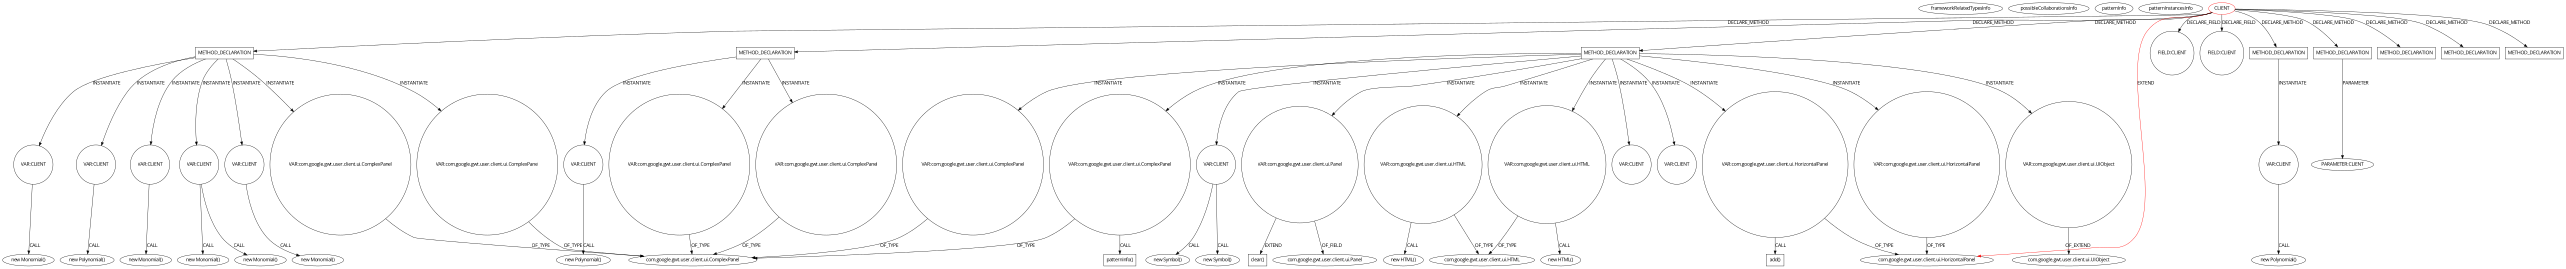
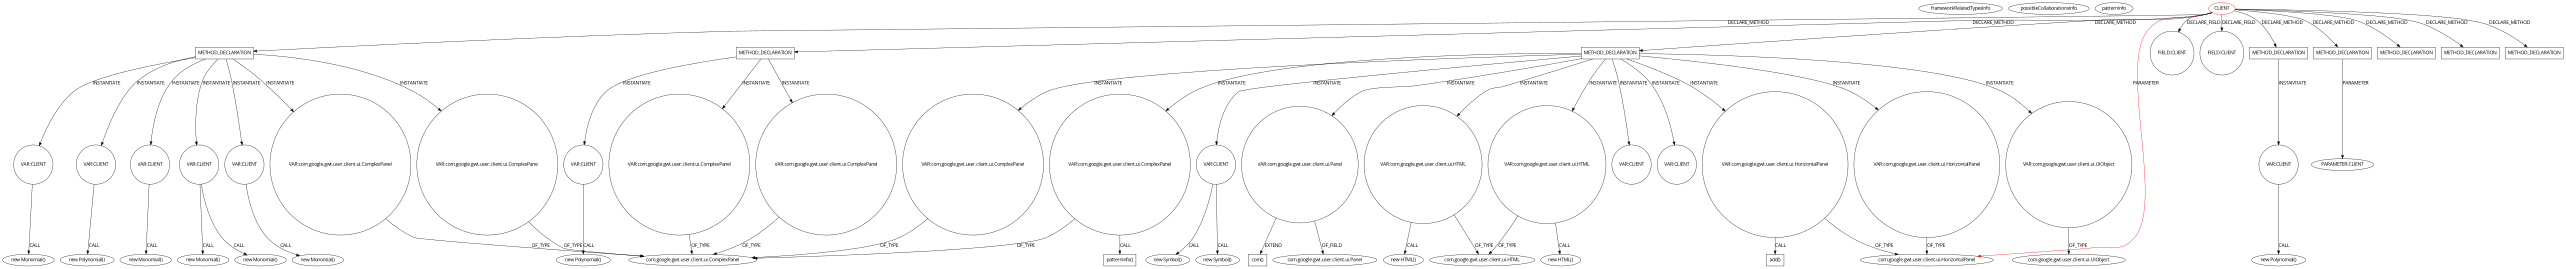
node "patternInstancesInfo": removed
edge "CLIENT" -> "com.google.gwt.user.client.ui.HorizontalPanel": label "EXTEND" -> "PARAMETER"
edge "VAR:com.google.gwt.user.client.ui.UIObject" -> "com.google.gwt.user.client.ui.UIObject": label "OF_EXTEND" -> "OF_TYPE"
node "clear()": label "clear()" -> "com()"
